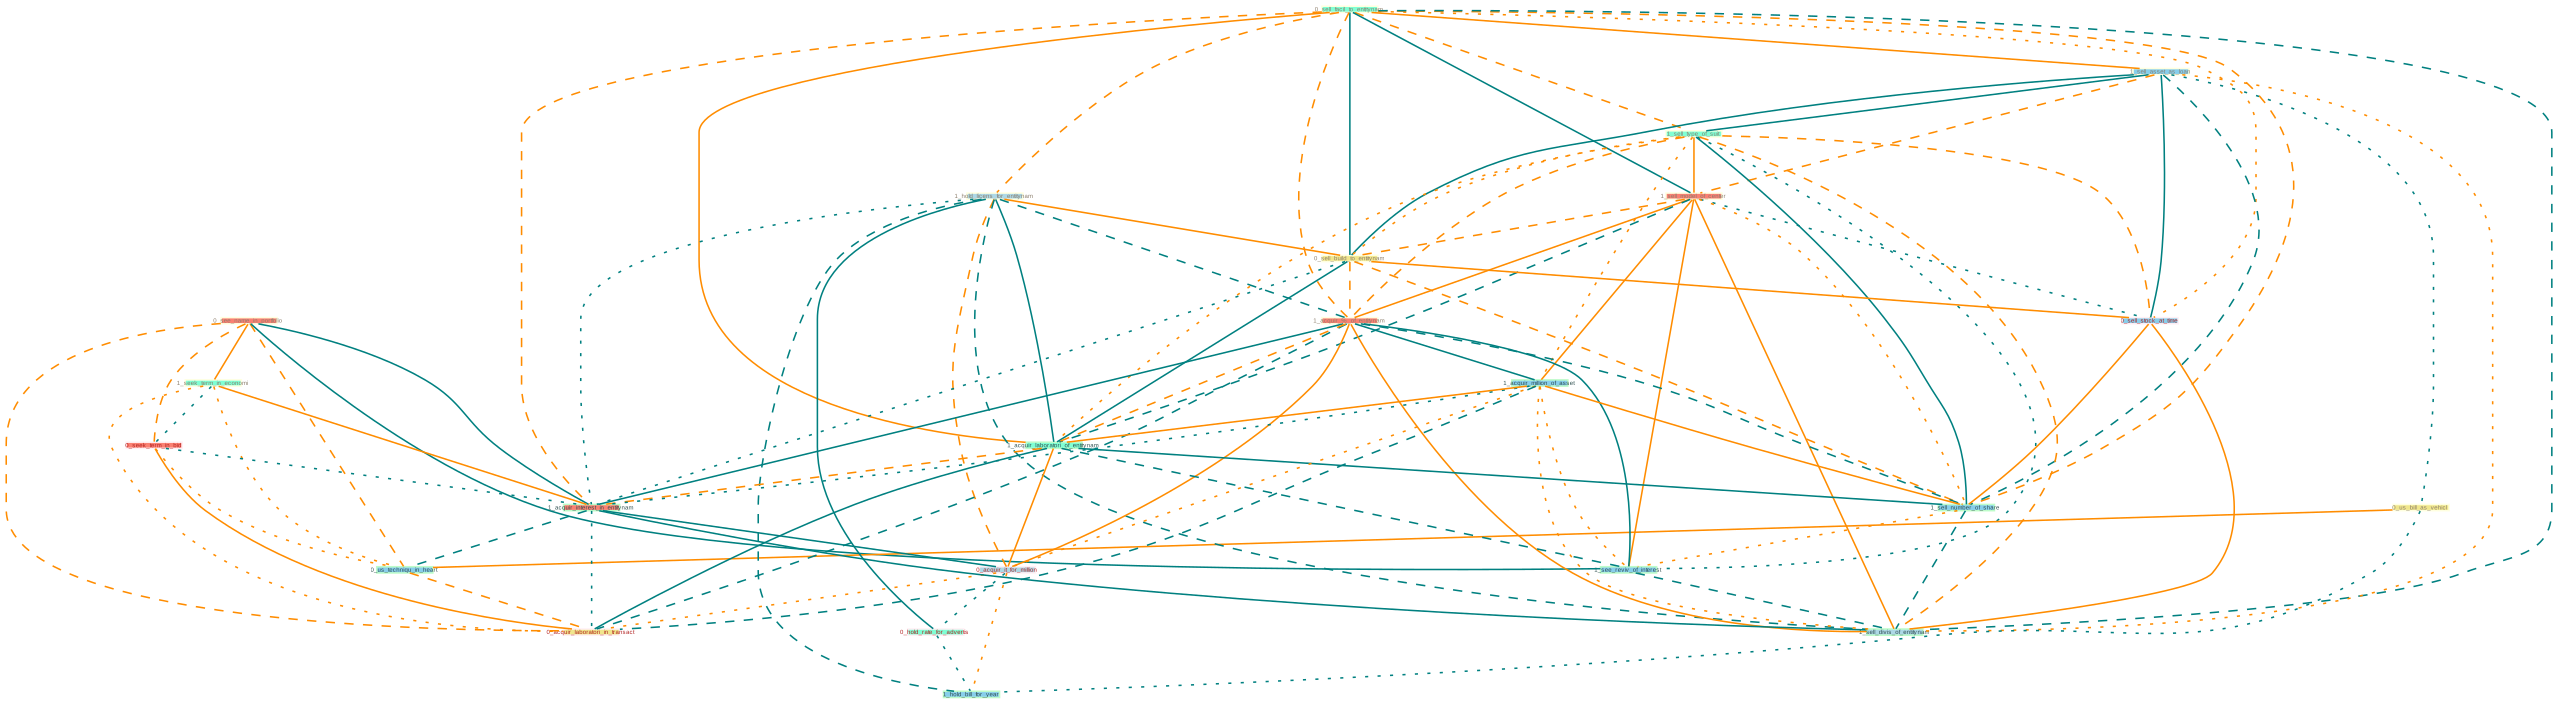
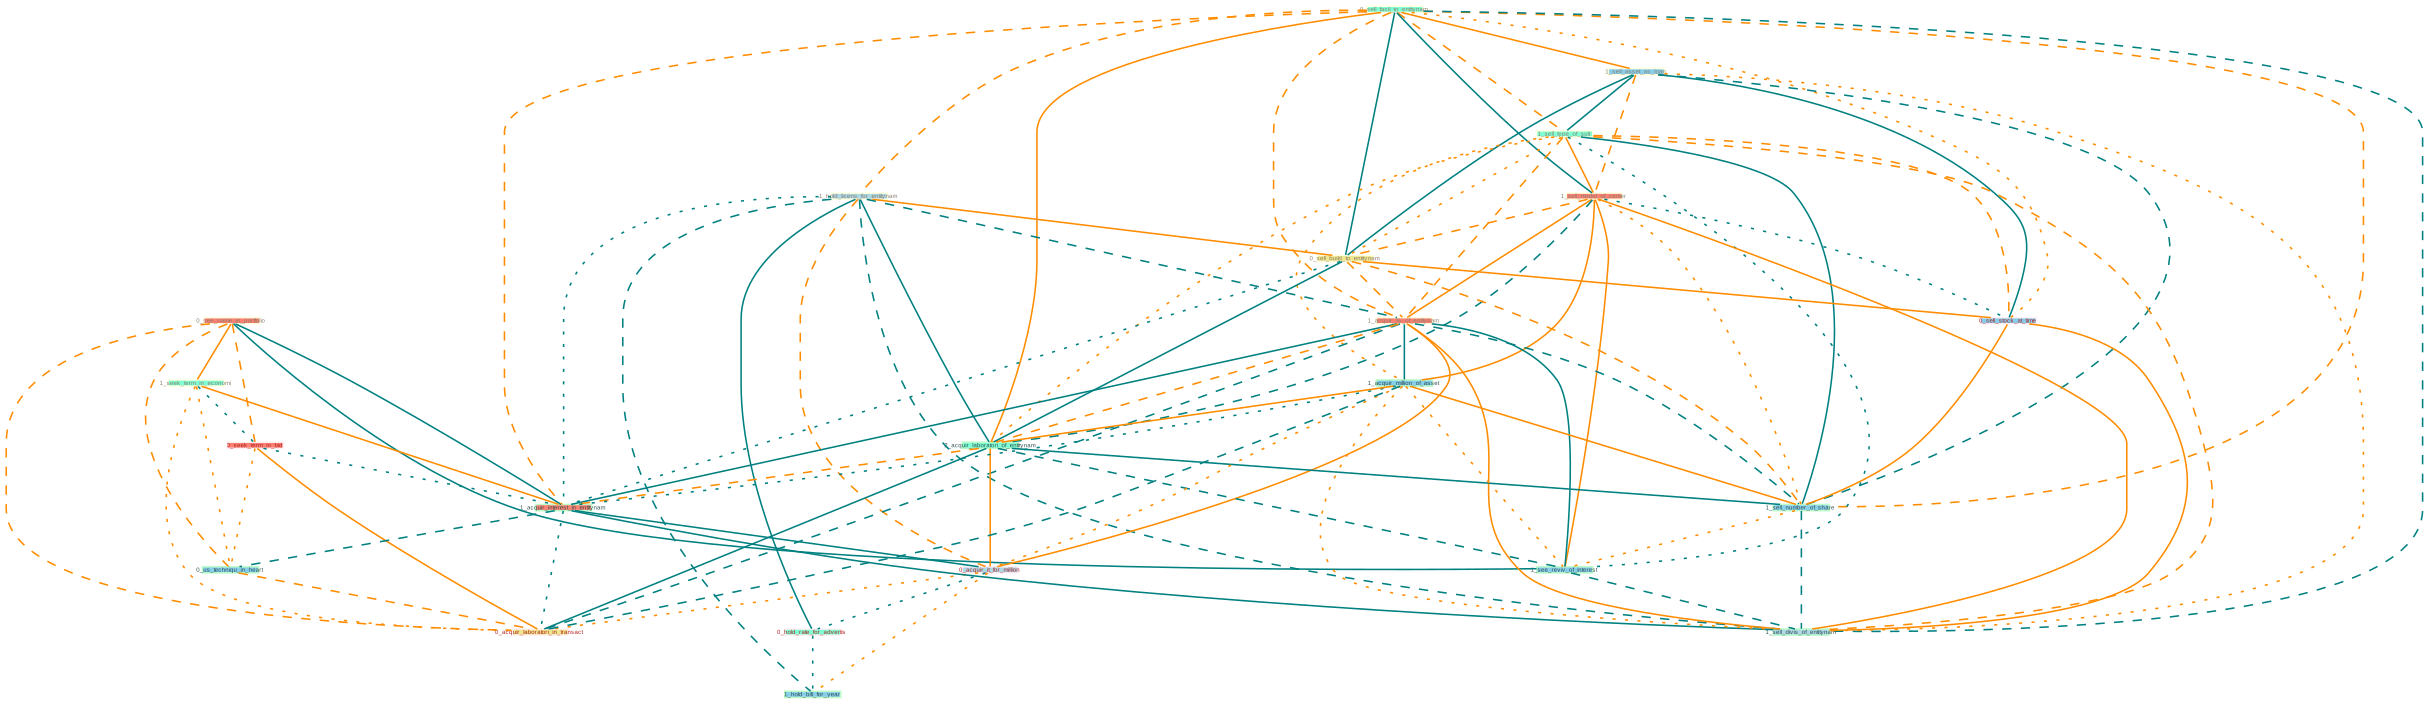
node "1_acquir_laboratori_of_entitynam": label "1_acquir_laboratori_of_entitynam" -> "2_acquir_laboratori_of_entitynam"
node "0_us_bill_as_vehicl": removed
